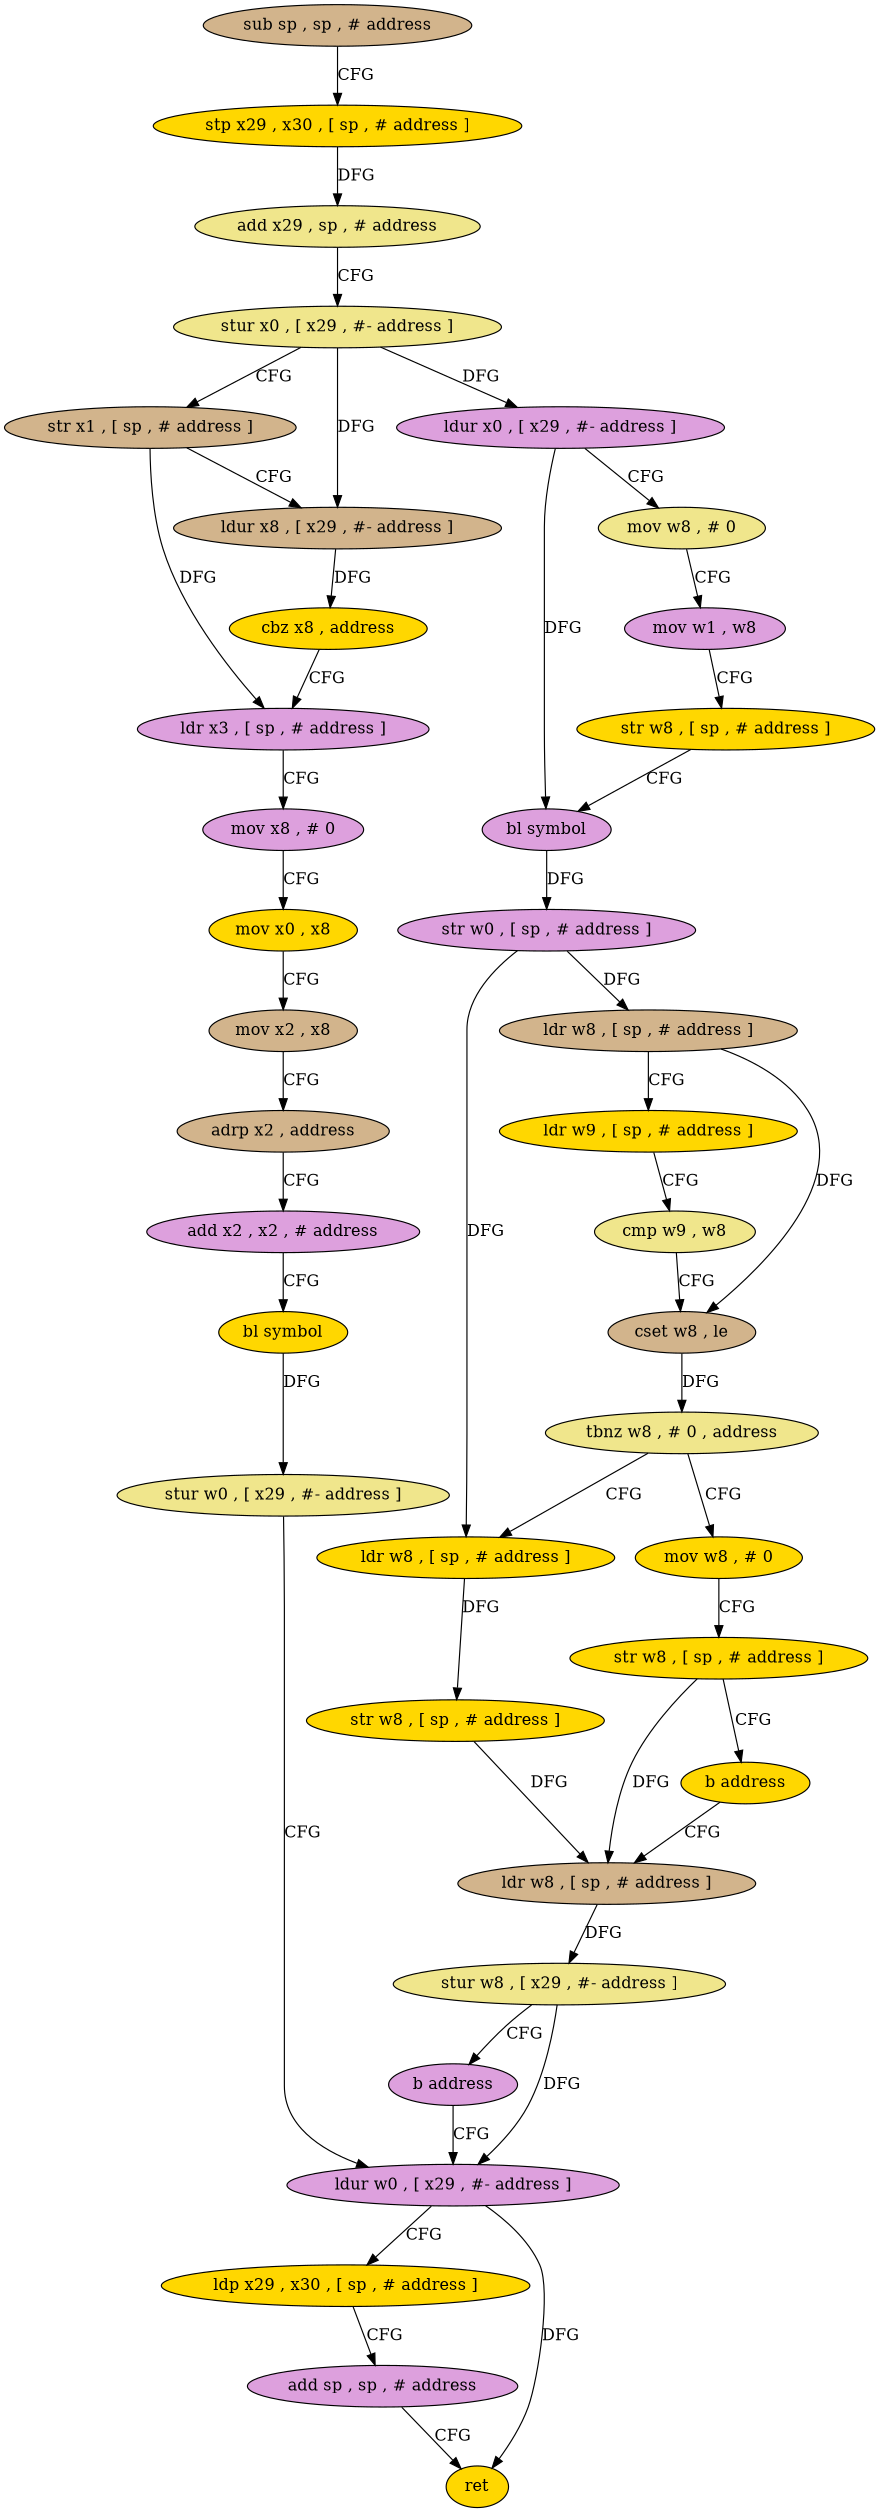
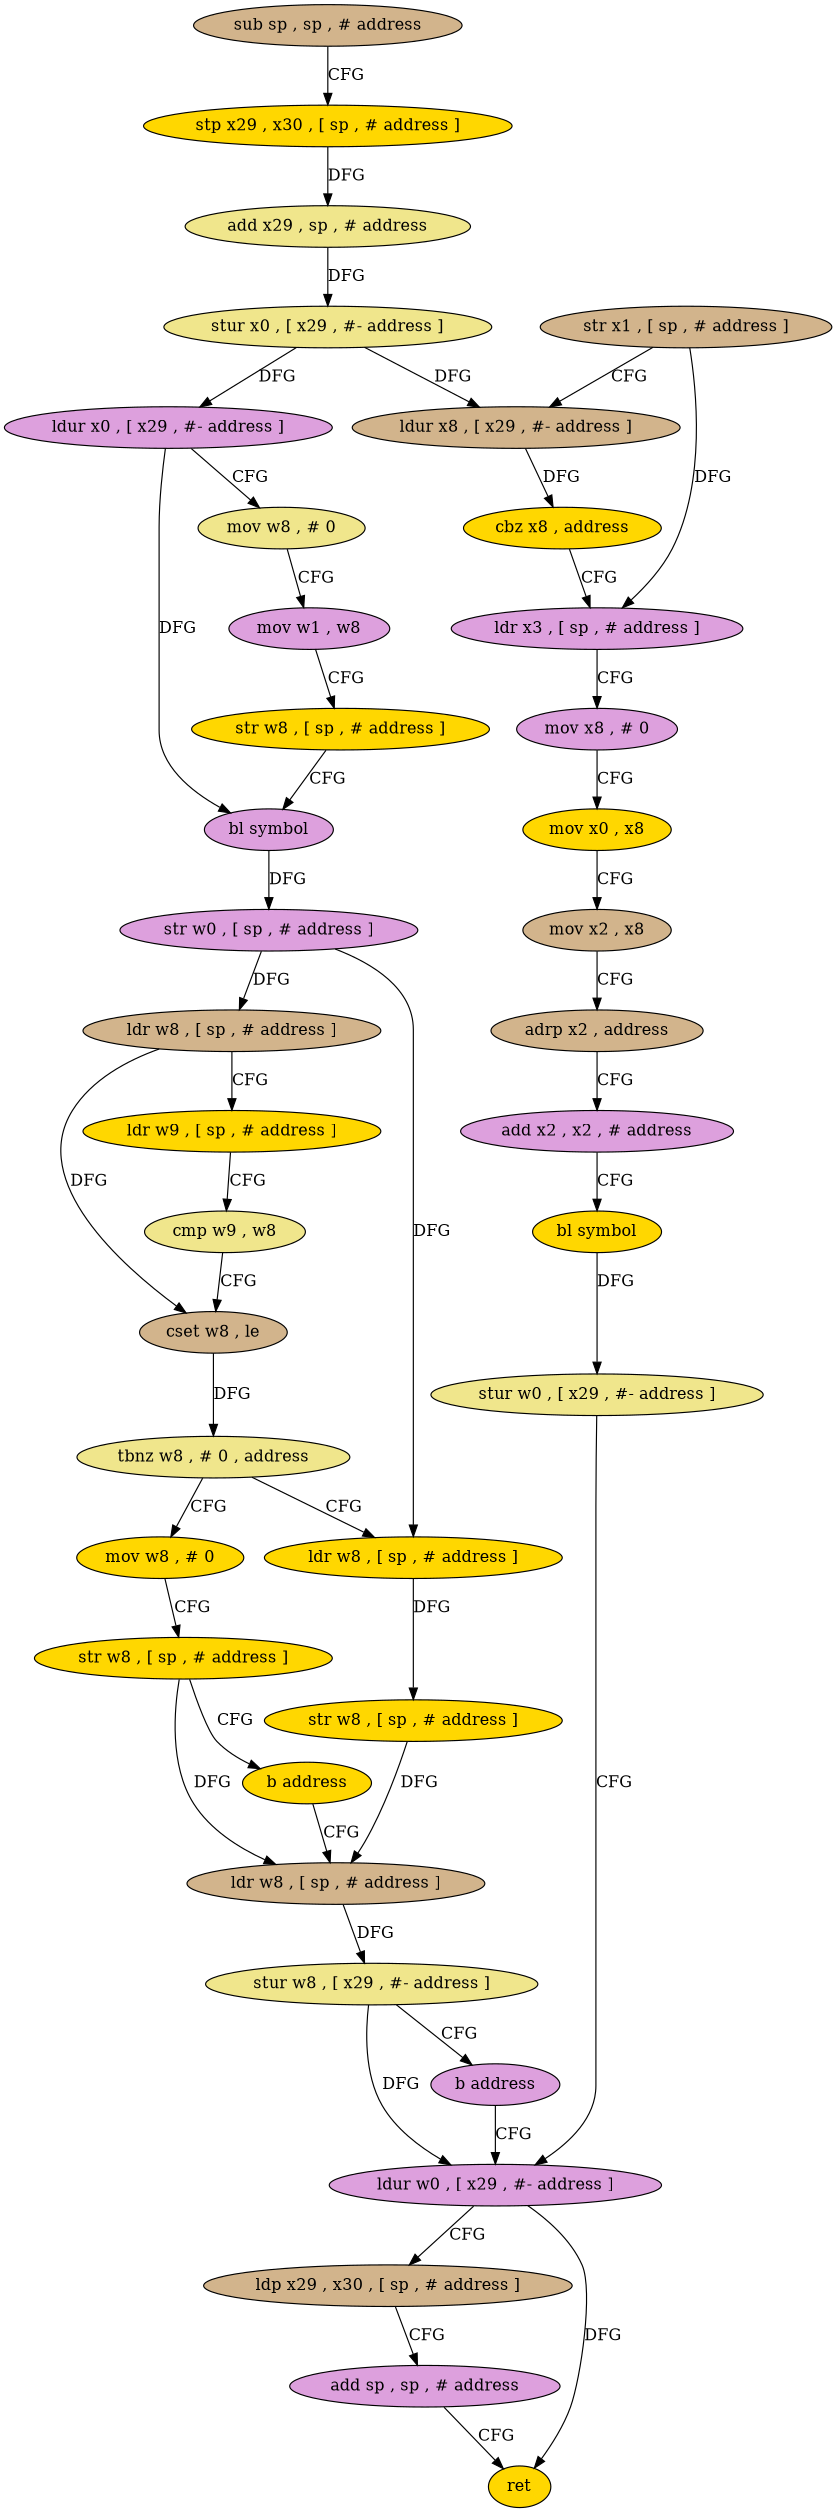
edge "add x29 , sp , # address" -> "stur x0 , [ x29 , #- address ]": label "CFG" -> "DFG"
edge "stur x0 , [ x29 , #- address ]" -> "str x1 , [ sp , # address ]": removed, label "CFG"
node "ldp x29 , x30 , [ sp , # address ]": fillcolor gold -> tan
